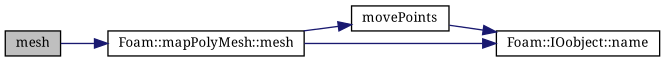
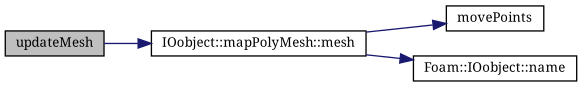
edge "movePoints" -> "Foam::IOobject::name": removed
node "mesh": label "mesh" -> "updateMesh"
node "Foam::mapPolyMesh::mesh": label "Foam::mapPolyMesh::mesh" -> "IOobject::mapPolyMesh::mesh"
